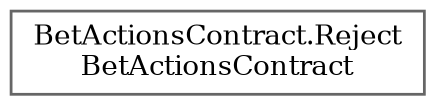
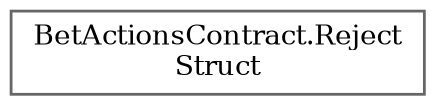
node "BetActionsContract.Reject BetActionsContract": label "BetActionsContract.Reject BetActionsContract" -> "BetActionsContract.Reject Struct"
